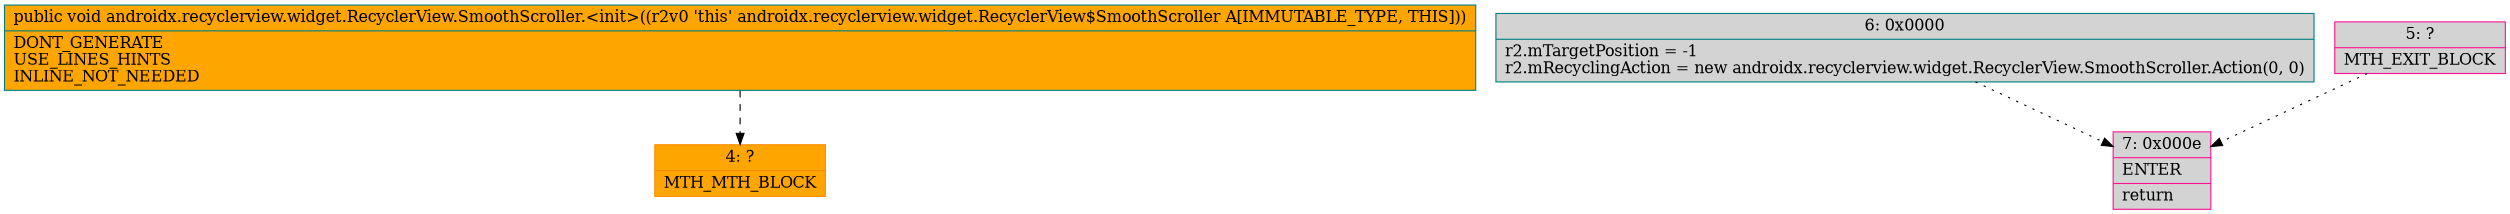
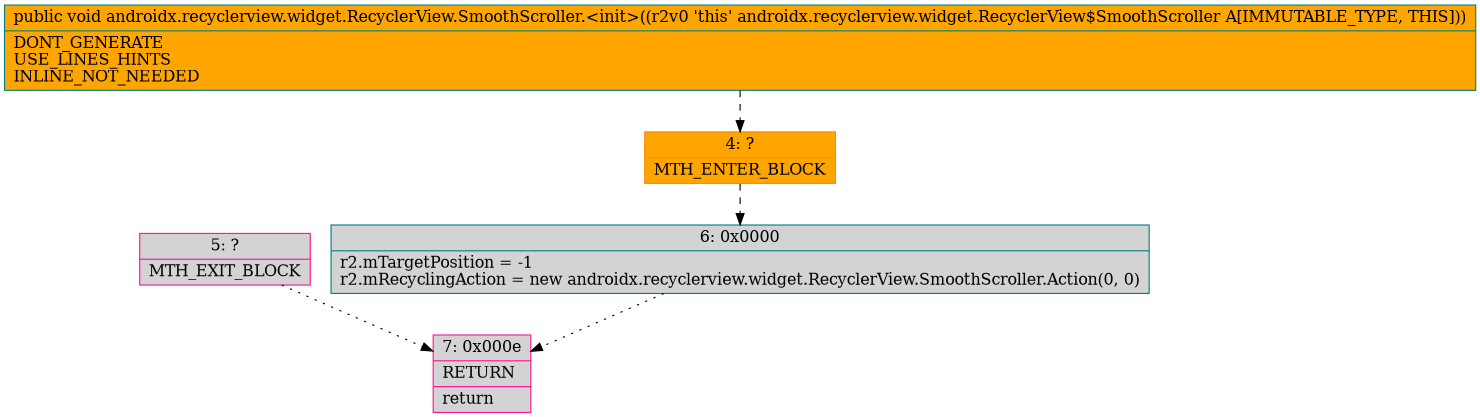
node "7: 0x000e": text "ENTER" -> "RETURN"
node "4: ?": text "MTH_MTH_BLOCK" -> "MTH_ENTER_BLOCK"
edge "4: ?" -> "6: 0x0000": added
